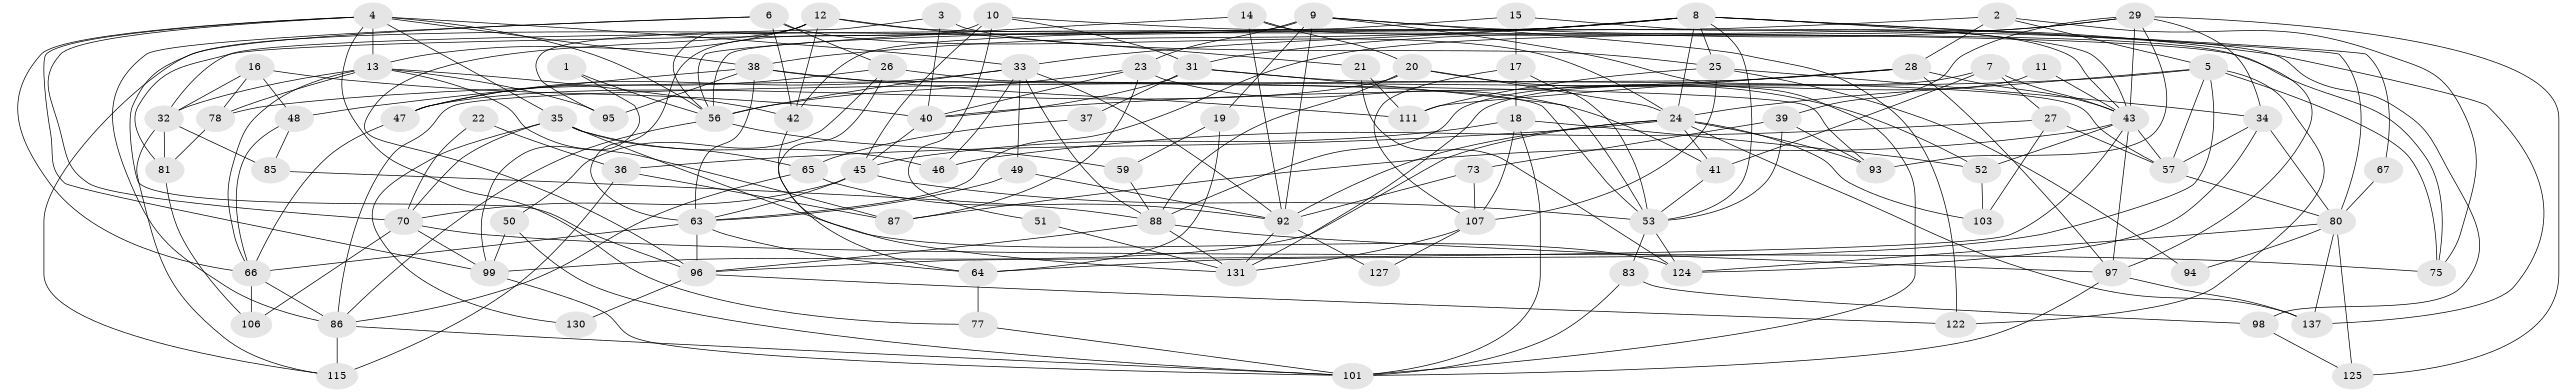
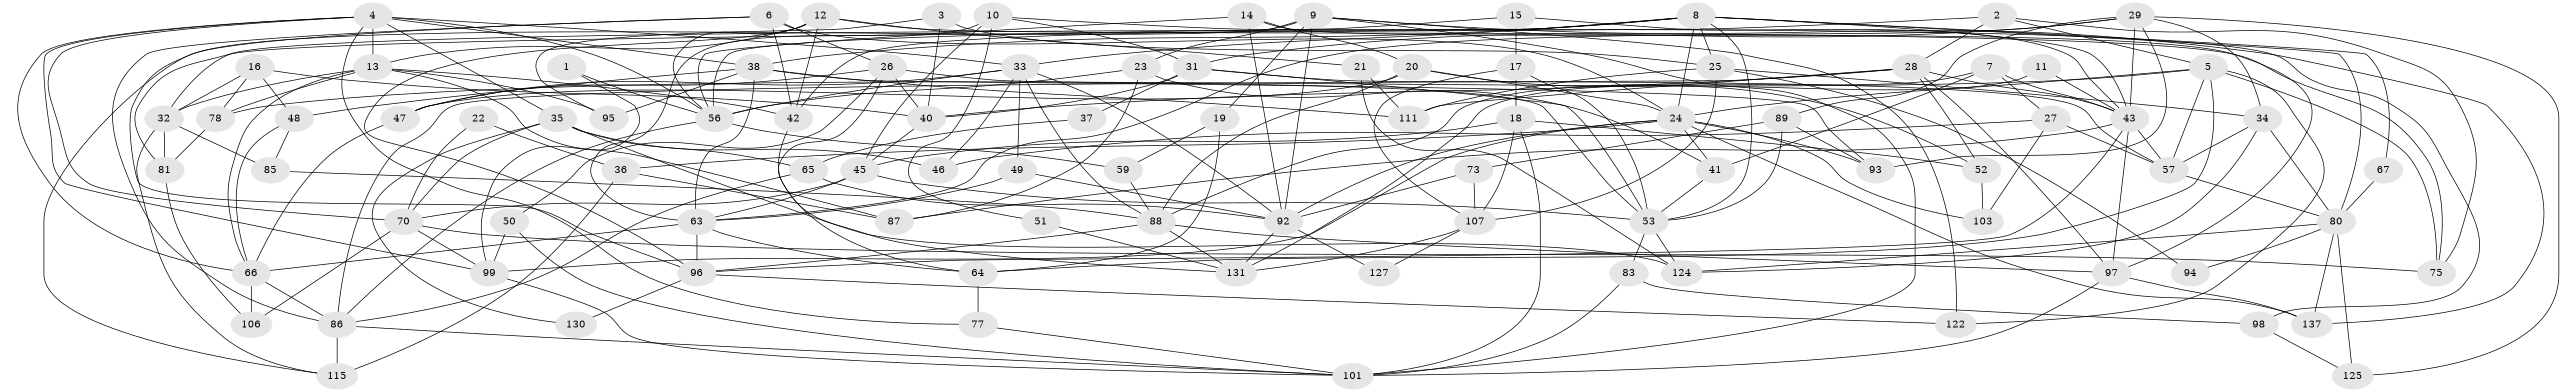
edge "23" -- "40": now "26" -- "40"
node "39": label "39" -> "89"
edge "43" -- "52": now "28" -- "52"
